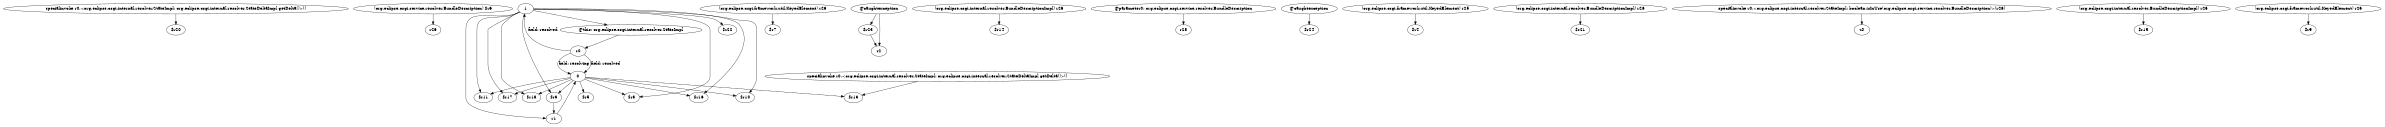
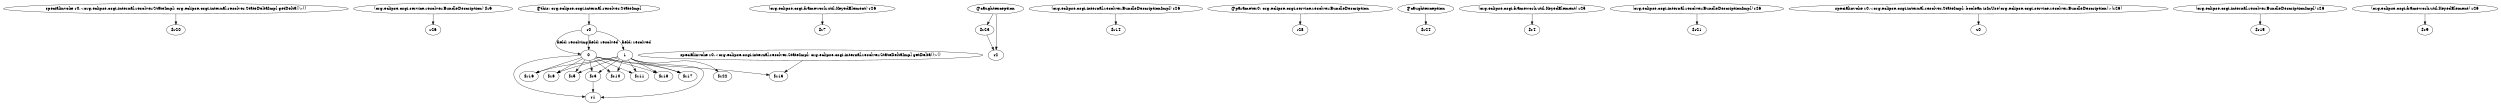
edge "1" -> "@this: org.eclipse.osgi.internal.resolver.StateImpl": now "1" -> "$r5"
edge "r1" -> "0": reversed
